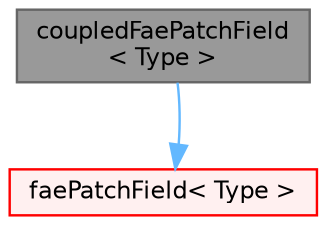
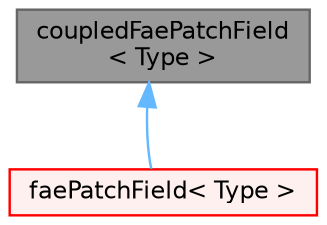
edge "coupledFaePatchField < Type >" -> "faePatchField< Type >": reversed
